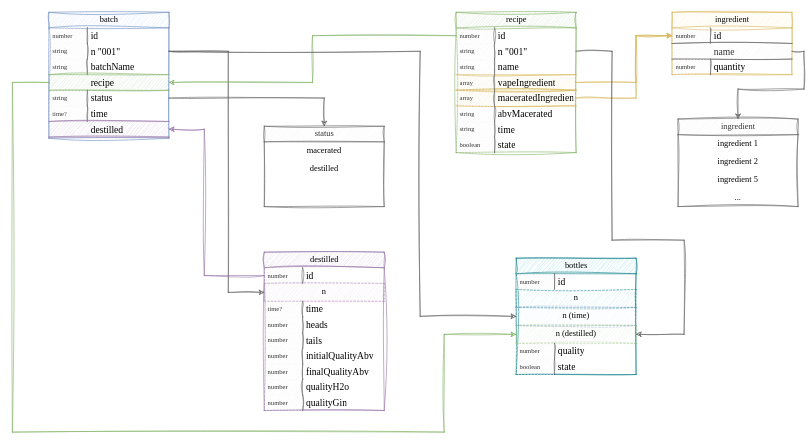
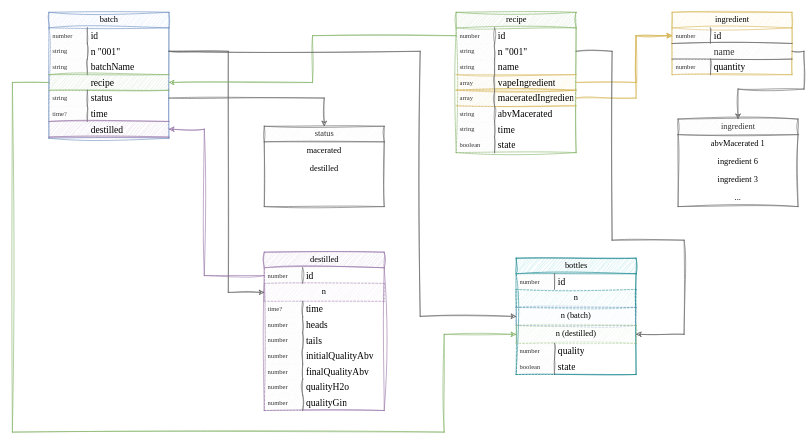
node "ingredient 1": label "ingredient 1" -> "abvMacerated 1"
node "ingredient 2": label "ingredient 2" -> "ingredient 6"
node "ingredient 5": label "ingredient 5" -> "ingredient 3"
node "n (time)": label "n (time)" -> "n (batch)"
